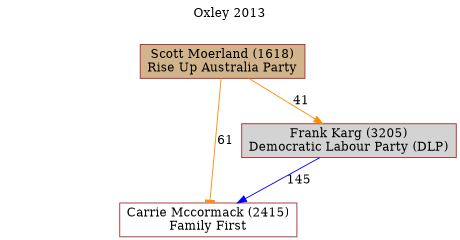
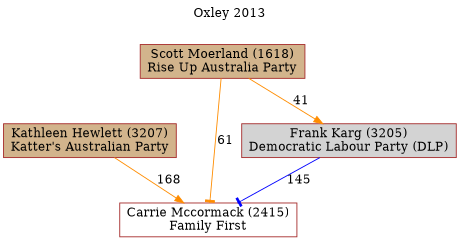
node "Kathleen Hewlett (3207) Katter's Australian Party": added
edge "Frank Karg (3205) Democratic Labour Party (DLP)" -> "Carrie Mccormack (2415) Family First": arrowhead normal -> tee
